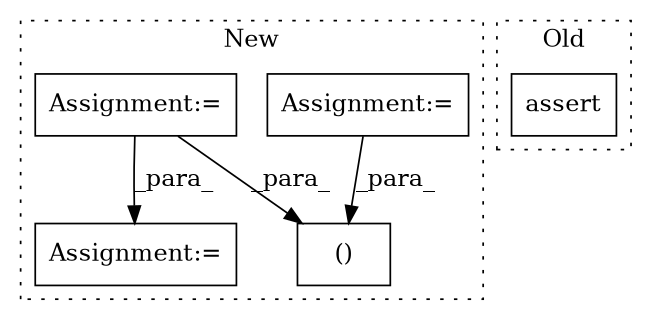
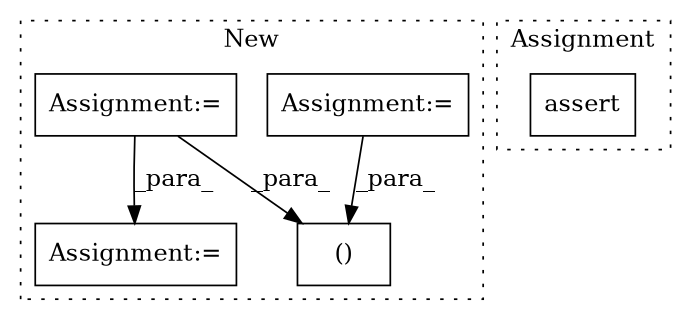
cluster "Old": label "Old" -> "Assignment"
